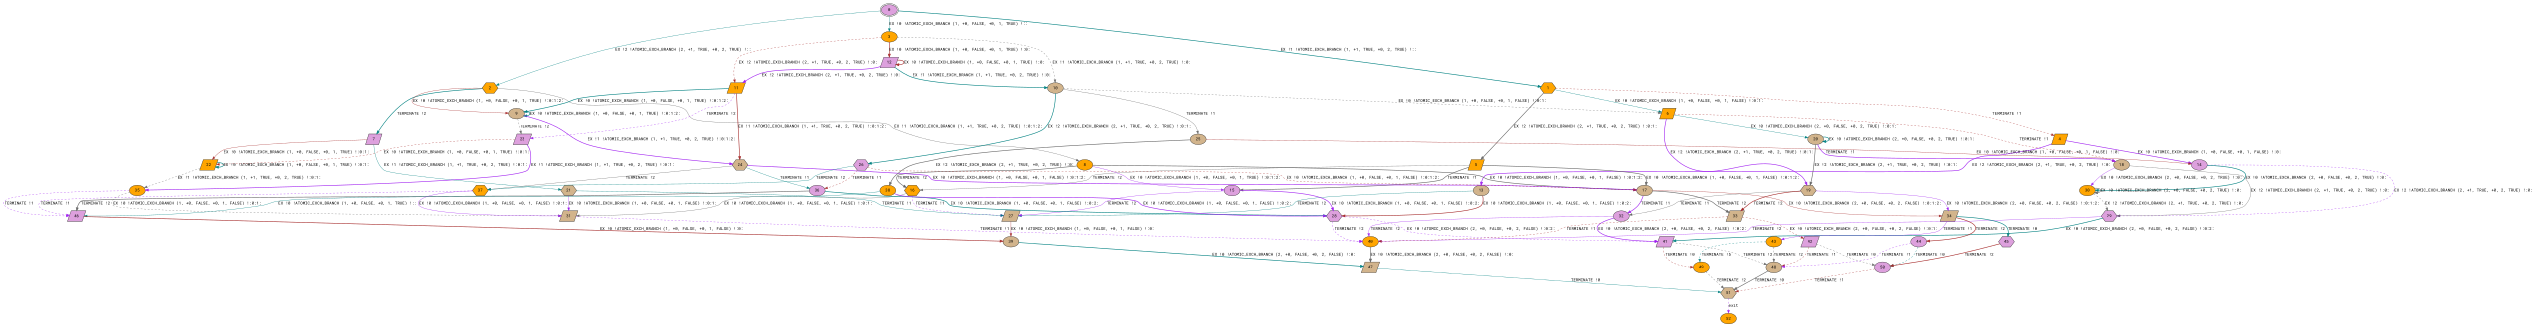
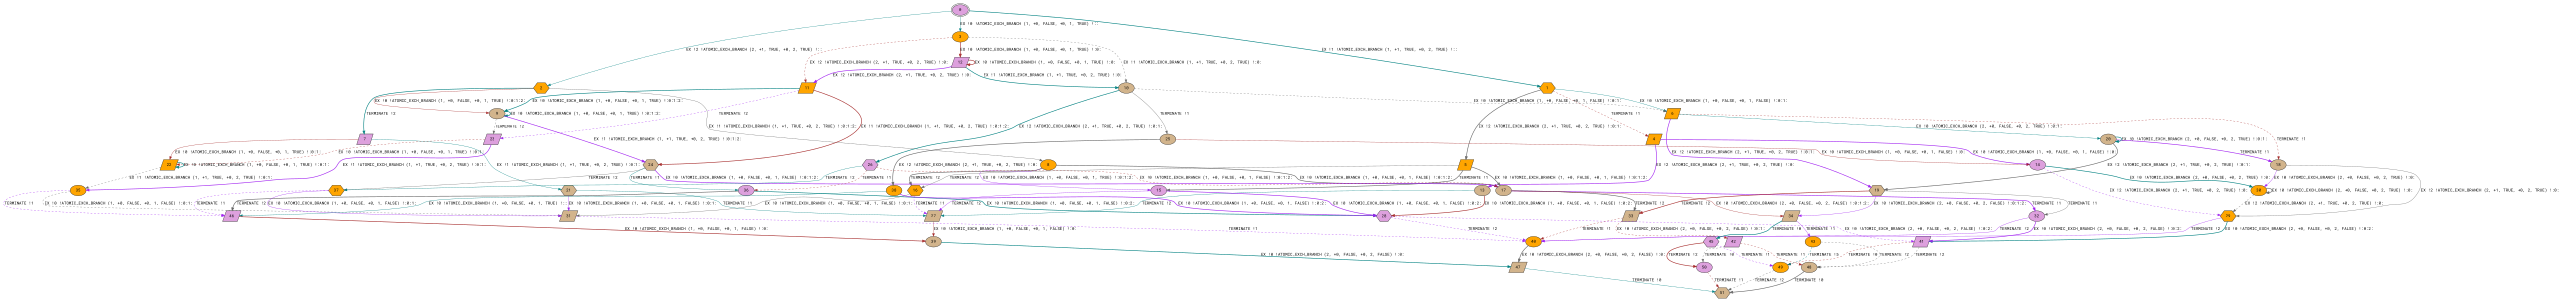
node "29": fillcolor plum -> orange
node "44": removed
edge "45" -> "49": added, label "TERMINATE !1"
node "52": removed
